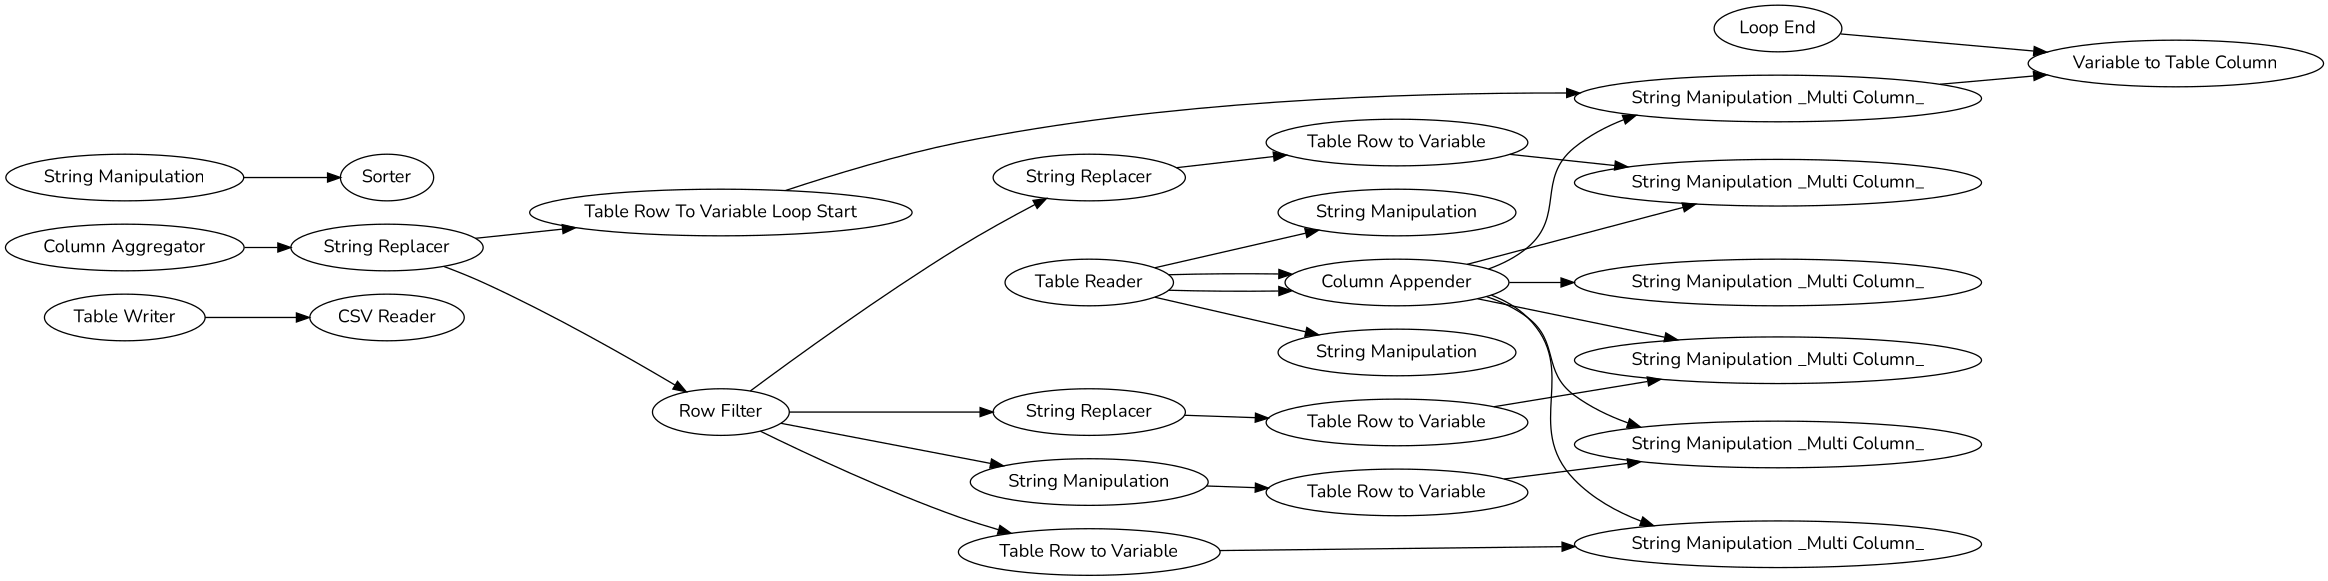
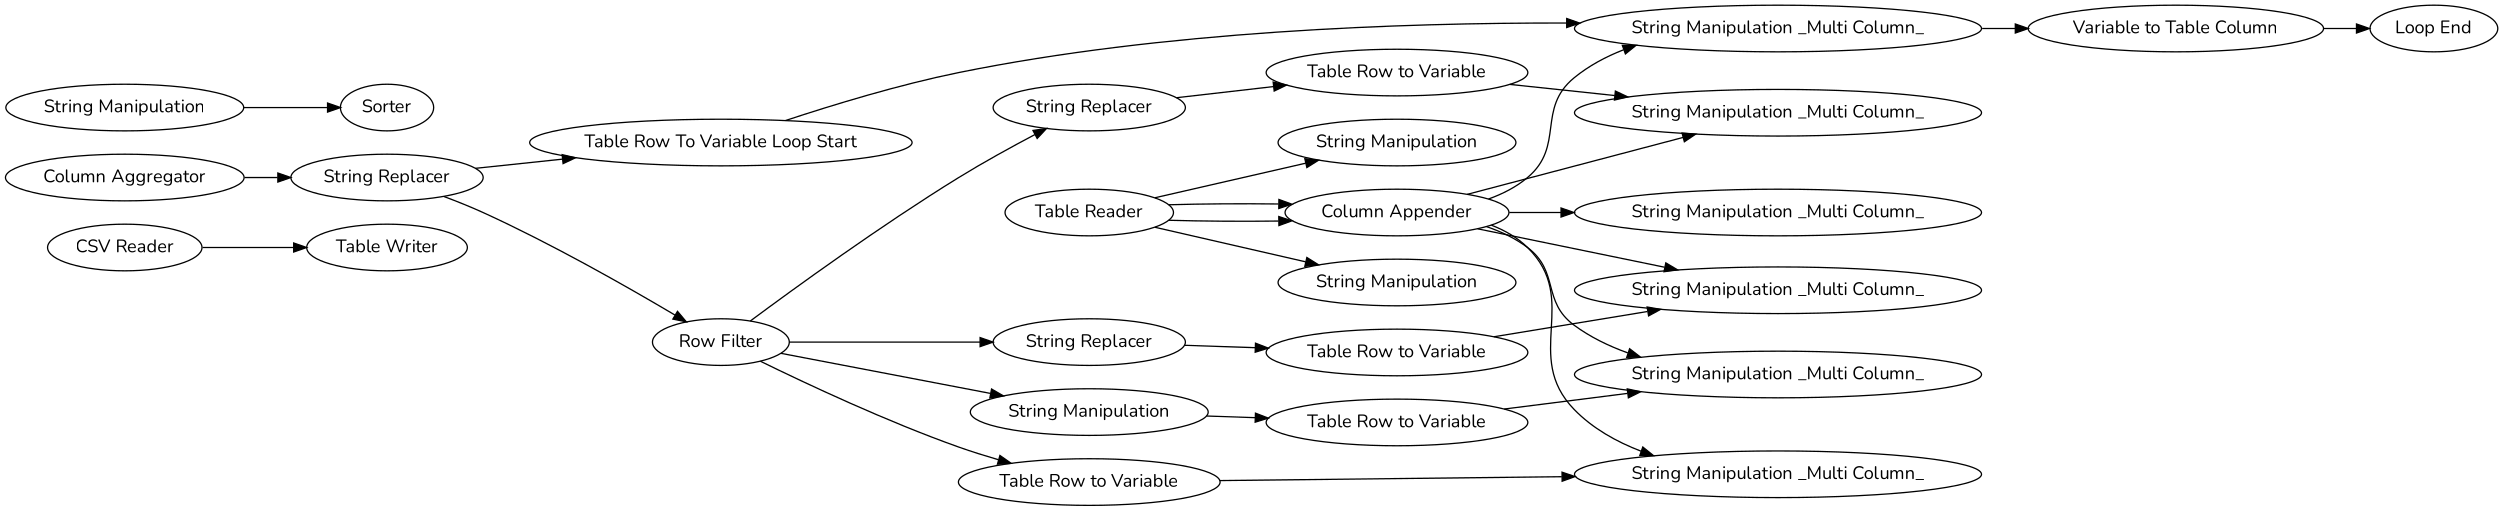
edge "Loop End" -> "Variable to Table Column": reversed
edge "Table Writer" -> "CSV Reader": reversed
